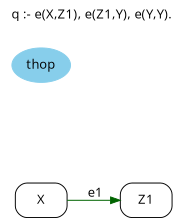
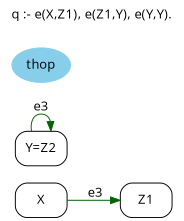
node "Y=Z2": added
edge "X" -> "Z1": label "e1" -> "e3"
